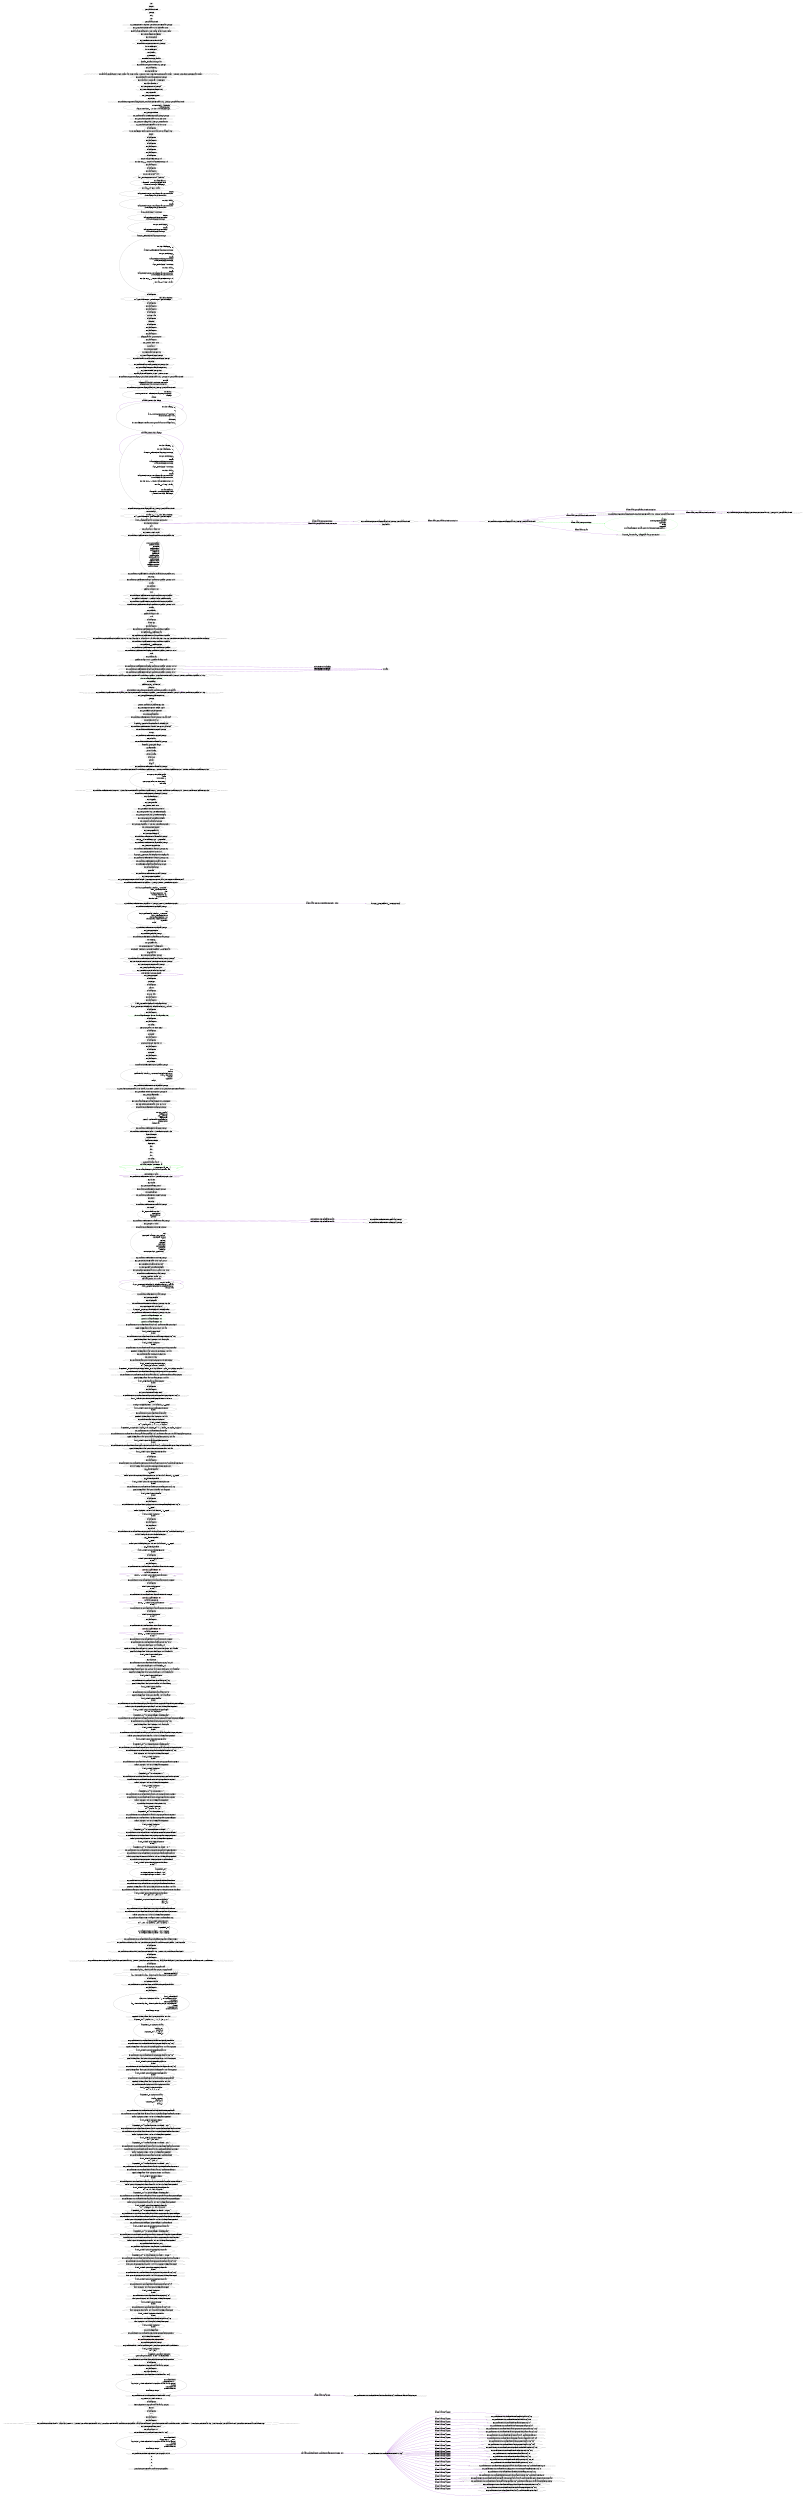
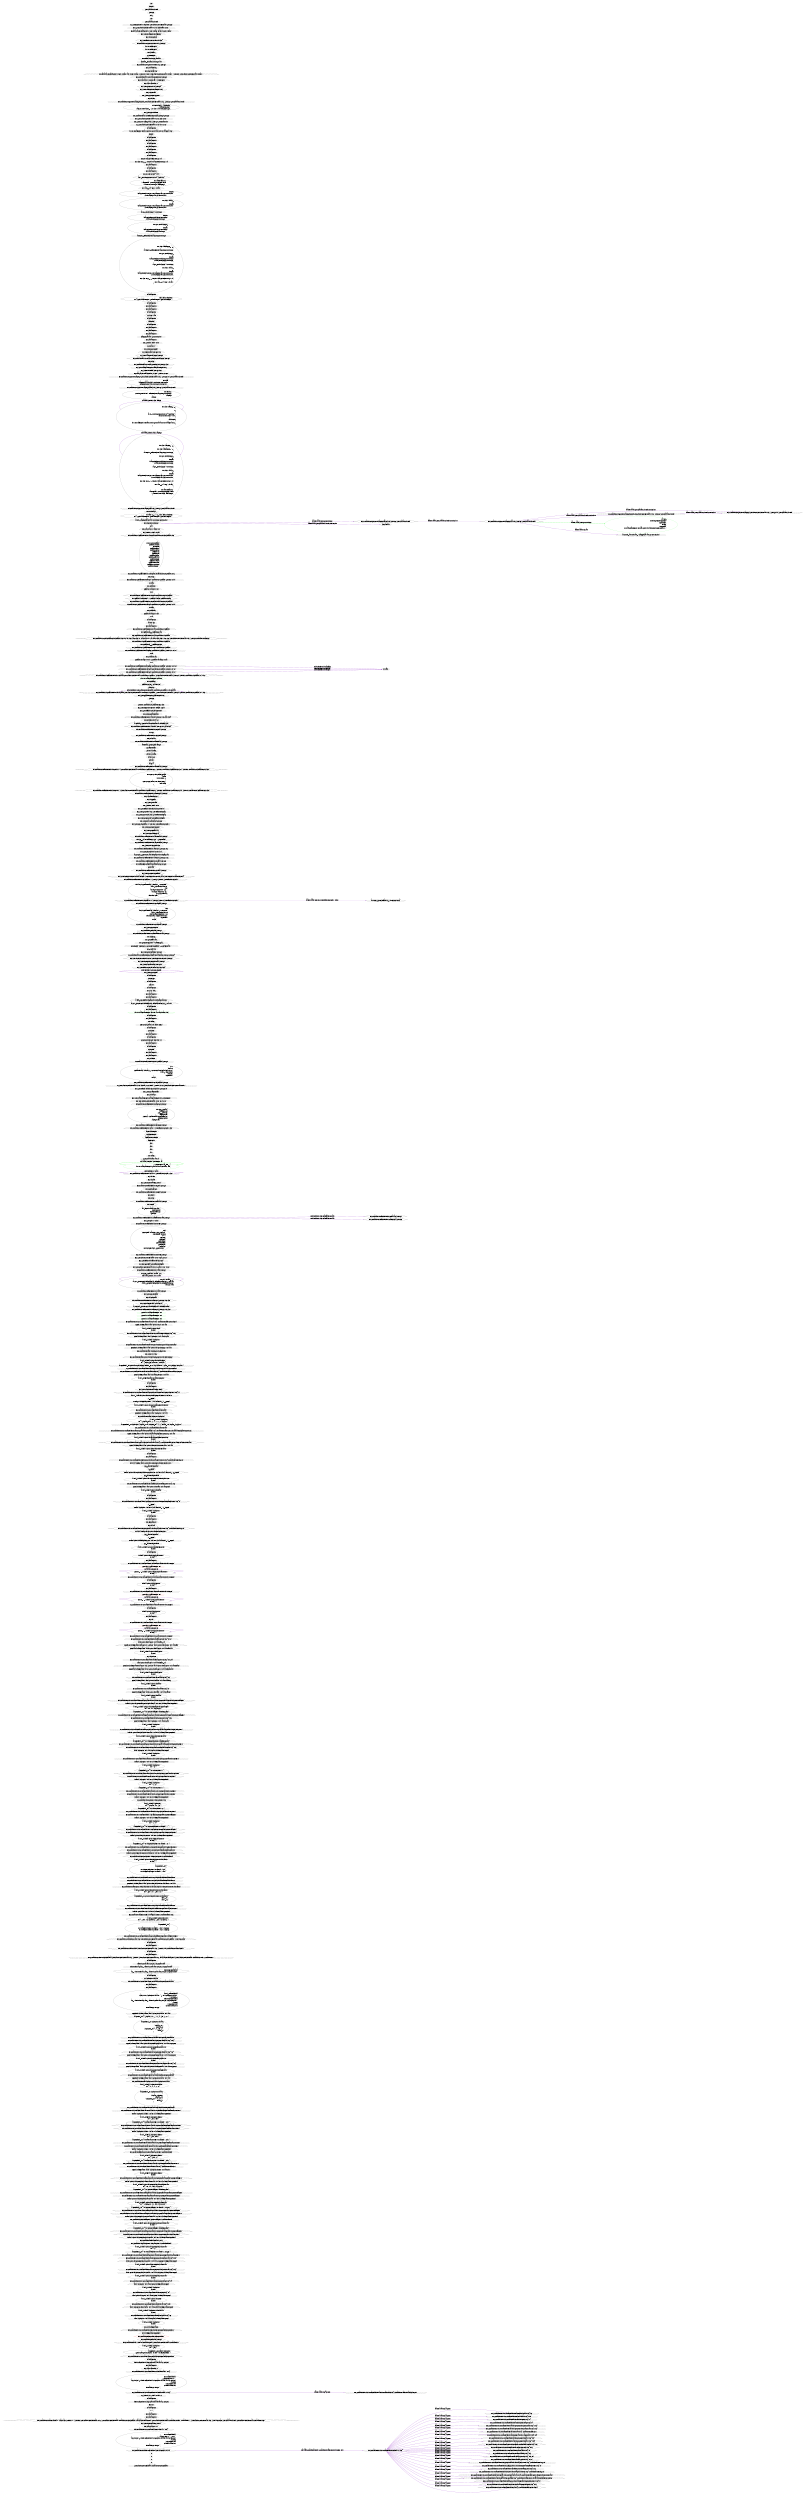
node "return Activator.CreateInstance(type);": removed
